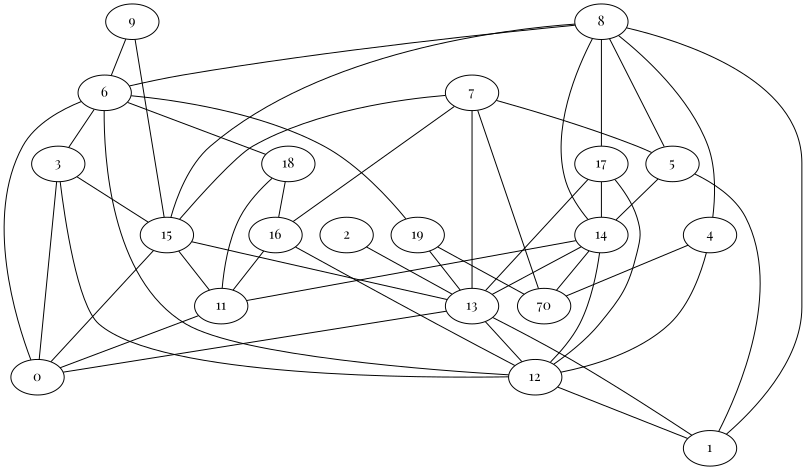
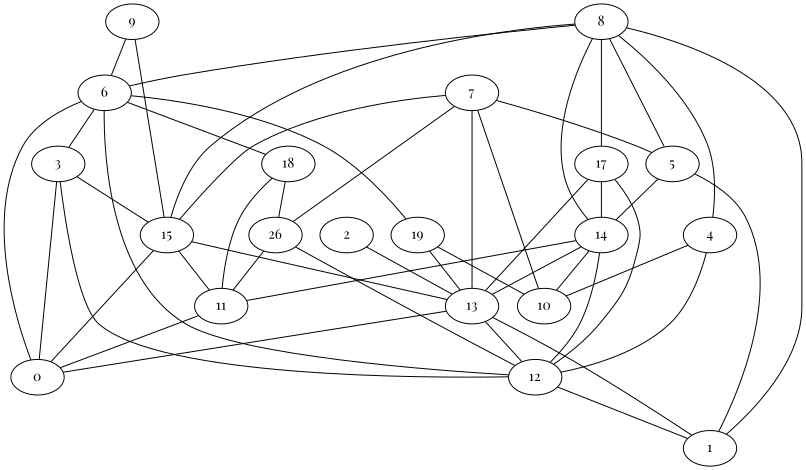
node "16": label "16" -> "26"
node "70": label "70" -> "10"
